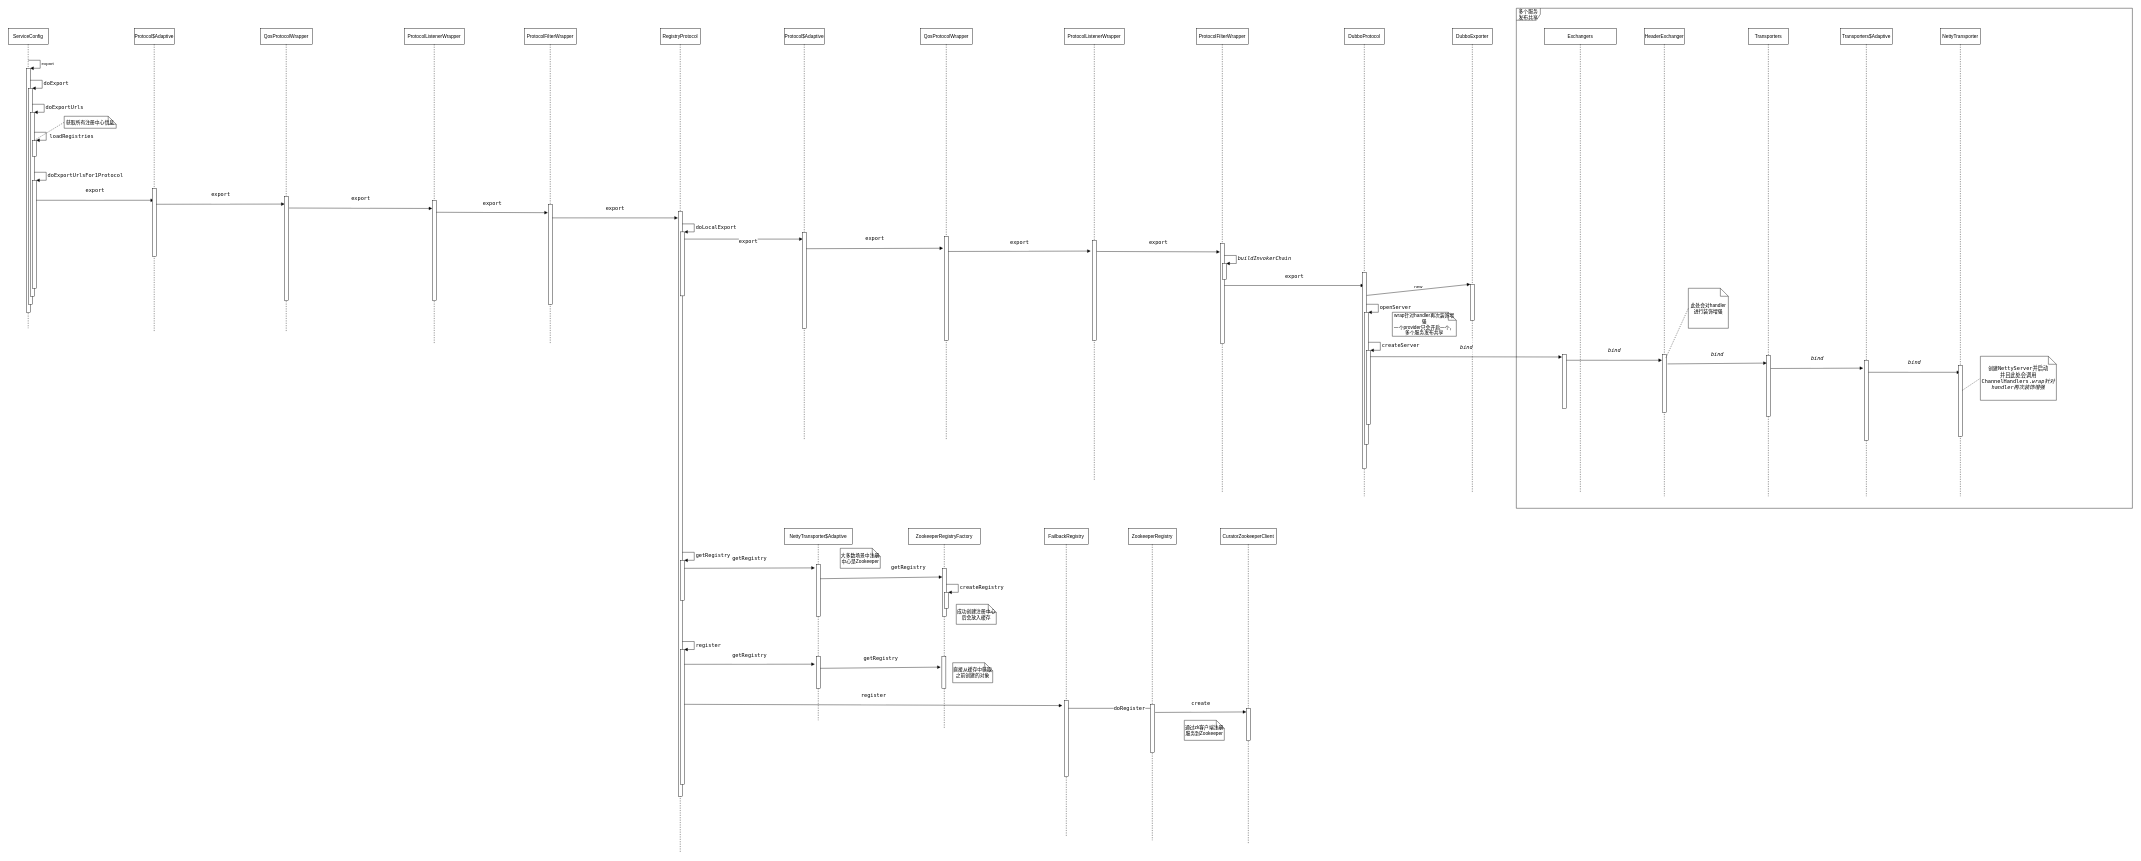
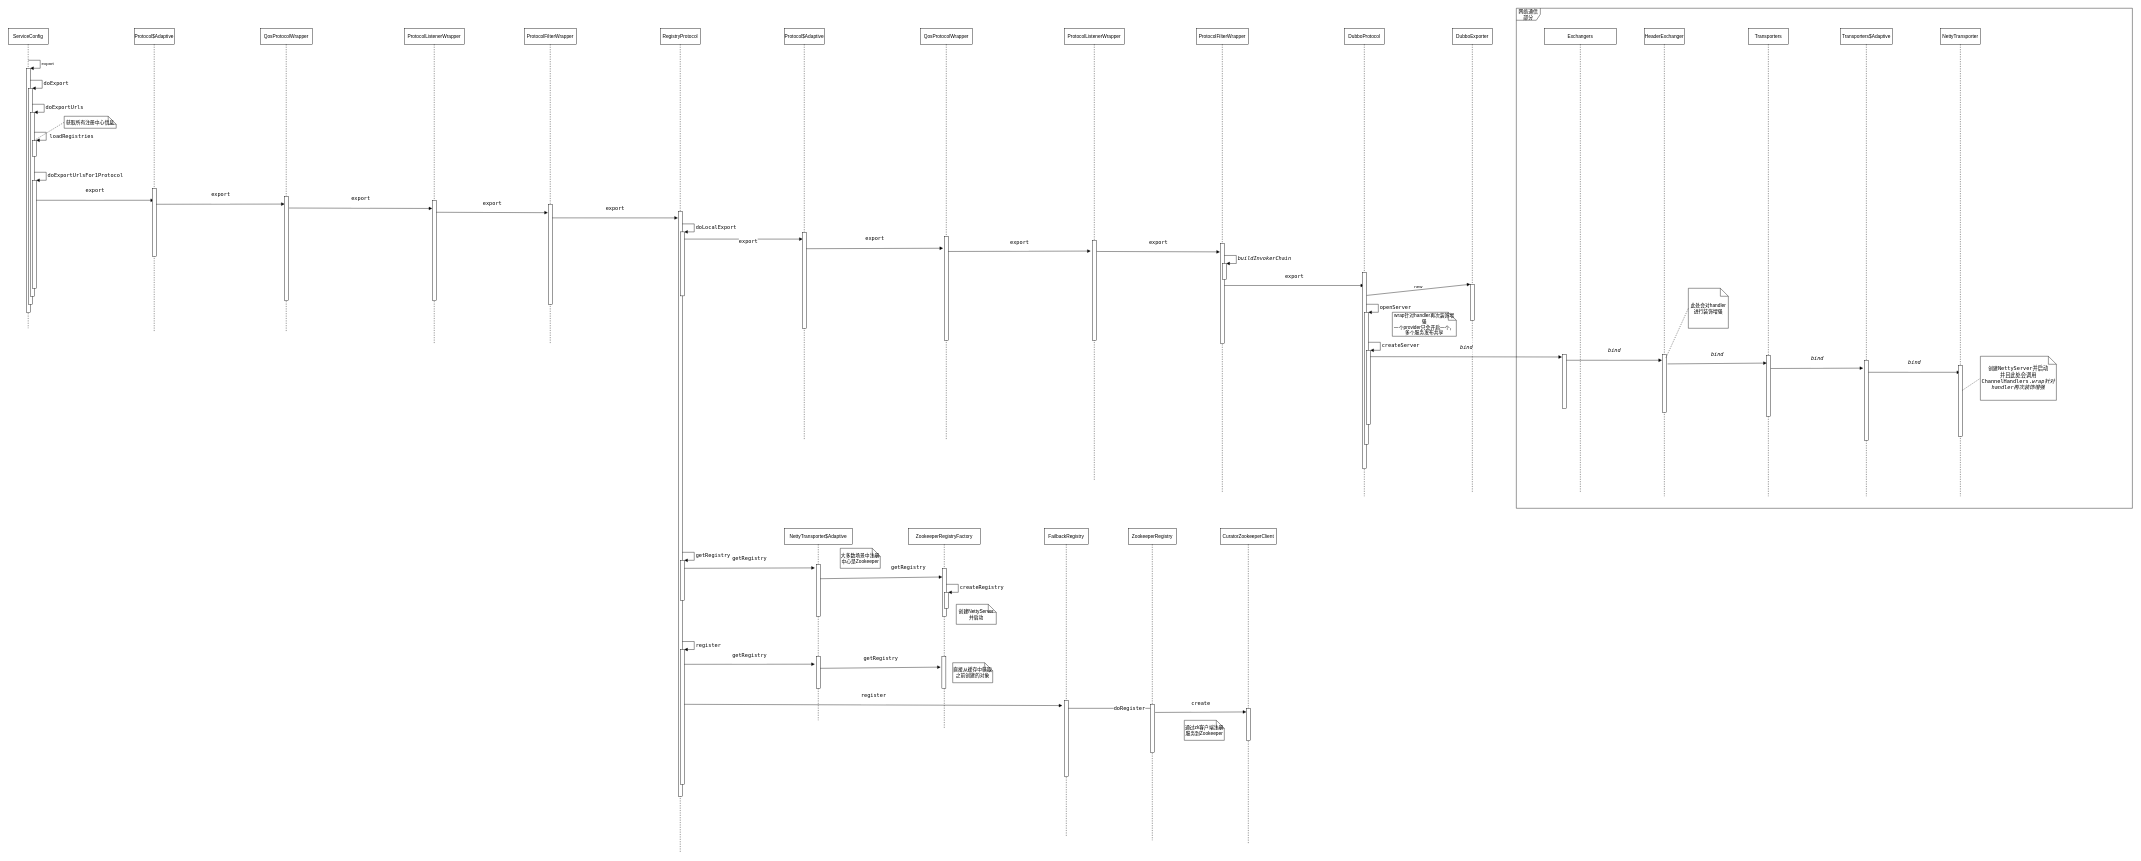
node "多个服务发布共享": label "多个服务发布共享" -> "网络通信部分"
node "成功创建注册中心后会放入缓存": label "成功创建注册中心后会放入缓存" -> "创建NettyServer并启动"
